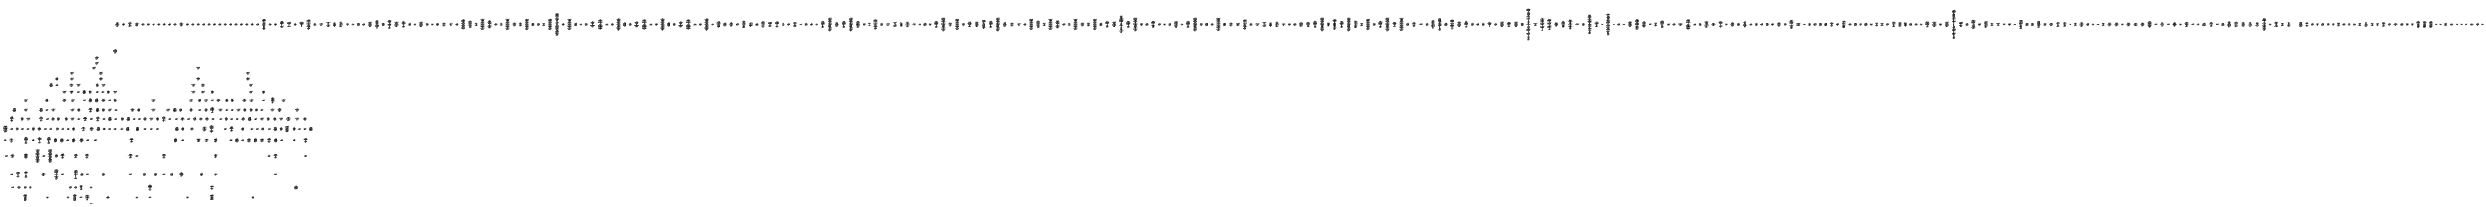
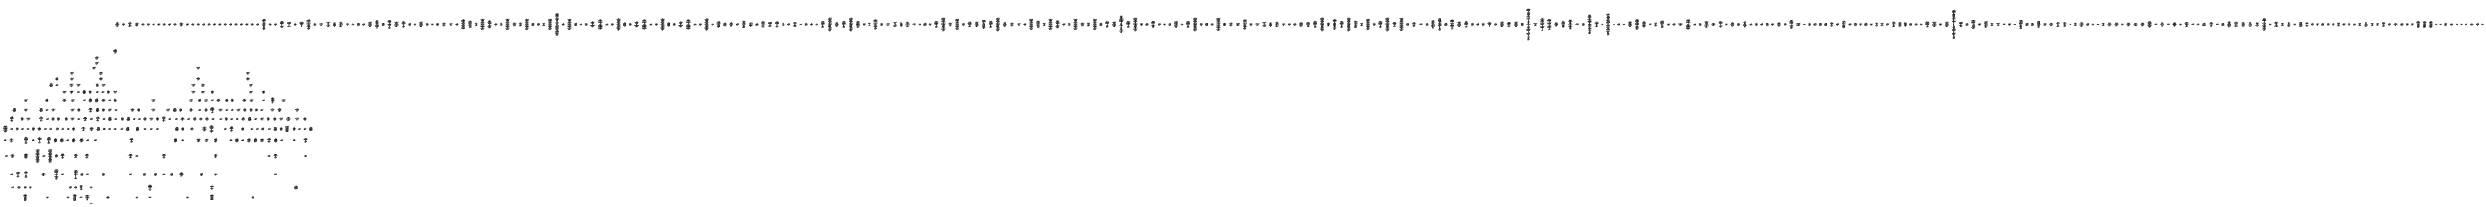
node "# 0x2854 JUMPDEST JUMP": added
